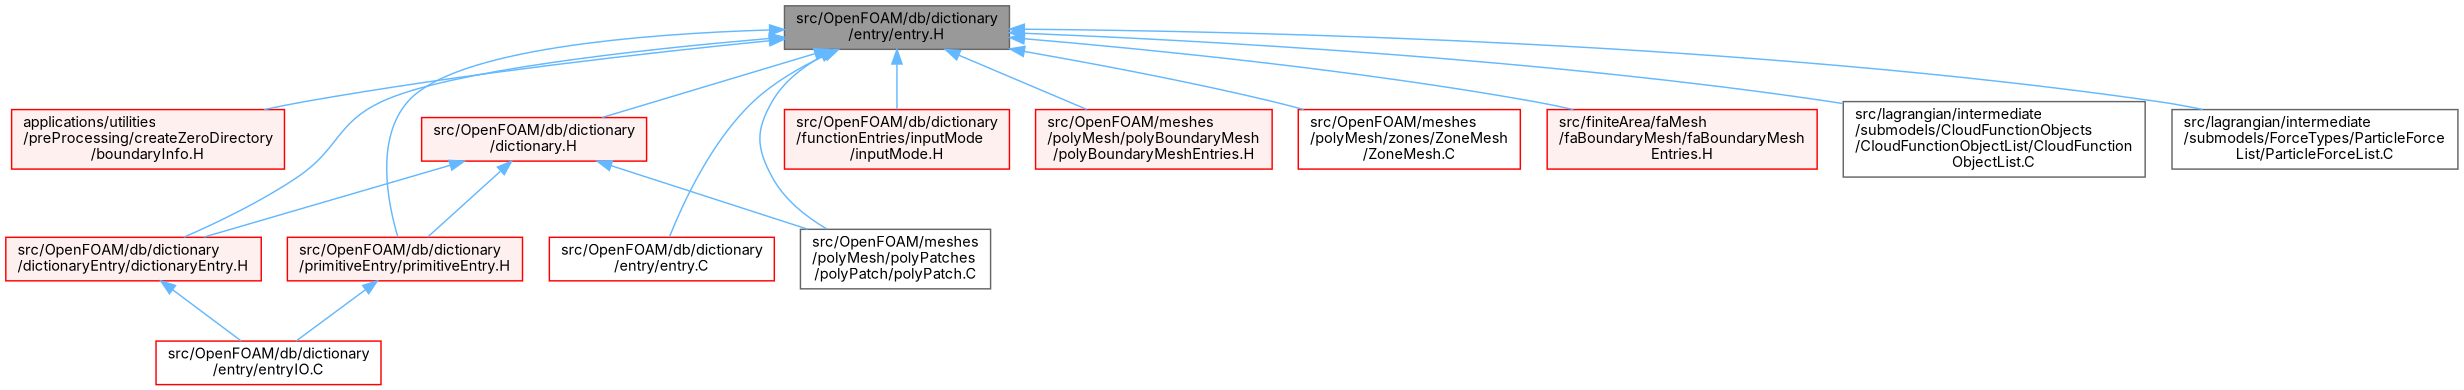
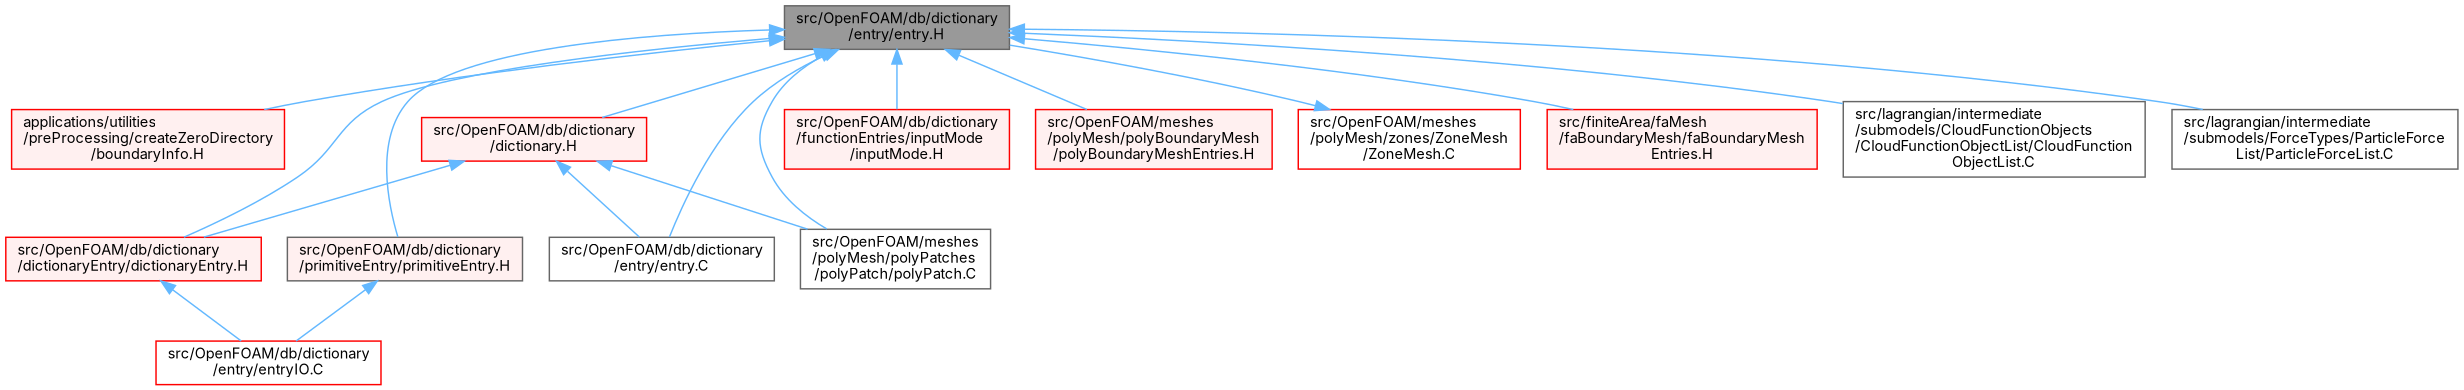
edge "src/OpenFOAM/meshes /polyMesh/zones/ZoneMesh /ZoneMesh.C" -> "src/OpenFOAM/db/dictionary /entry/entry.H": reversed
edge "src/OpenFOAM/db/dictionary /primitiveEntry/primitiveEntry.H" -> "src/OpenFOAM/db/dictionary /dictionary.H": now "src/OpenFOAM/db/dictionary /entry/entry.C" -> "src/OpenFOAM/db/dictionary /dictionary.H"
node "src/OpenFOAM/db/dictionary /primitiveEntry/primitiveEntry.H": color red -> grey40
node "src/OpenFOAM/db/dictionary /entry/entry.C": color red -> grey40
